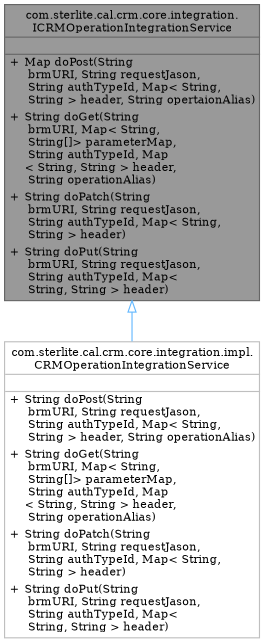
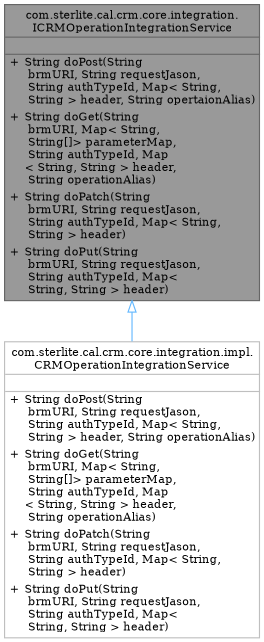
node "com.sterlite.cal.crm.core.integration.": text "Map doPost(String" -> "String doPost(String"
